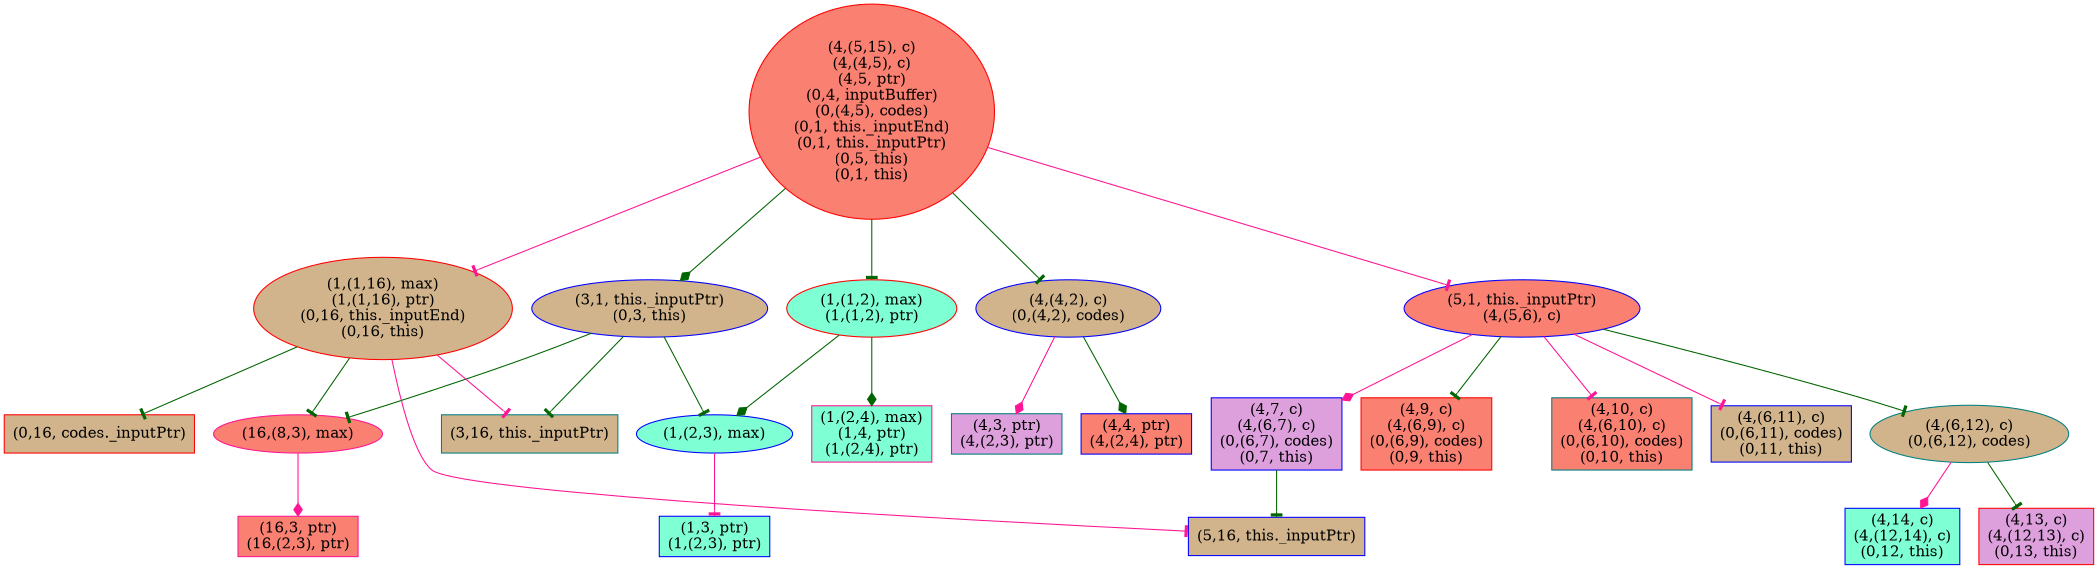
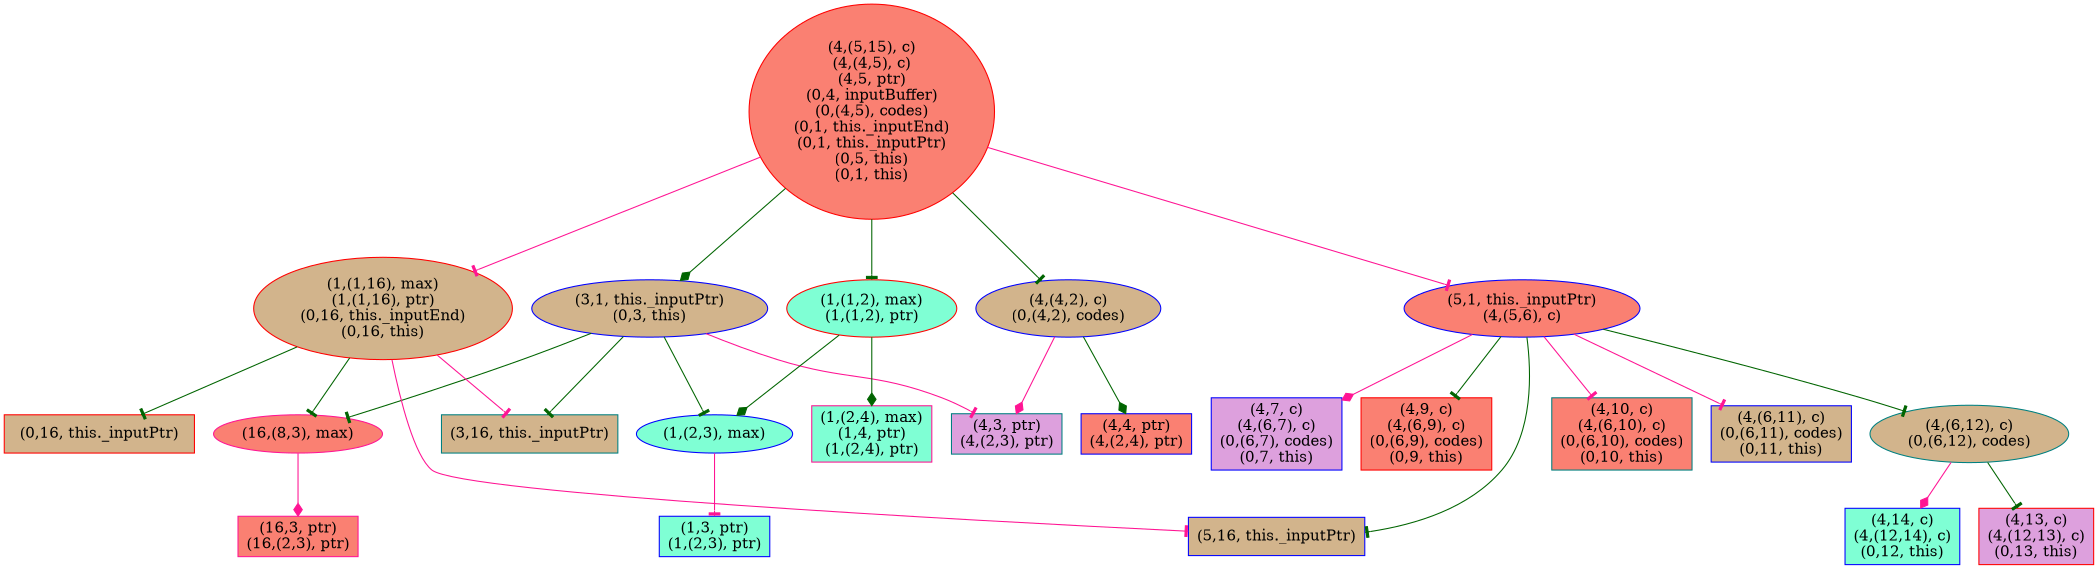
edge "(3,1, this._inputPtr) (0,3, this)" -> "(4,3, ptr) (4,(2,3), ptr)": added
node "(0,16, codes._inputPtr)": label "(0,16, codes._inputPtr)" -> "(0,16, this._inputPtr)"
edge "(4,7, c) (4,(6,7), c) (0,(6,7), codes) (0,7, this)" -> "(5,16, this._inputPtr)": now "(5,1, this._inputPtr) (4,(5,6), c)" -> "(5,16, this._inputPtr)"
